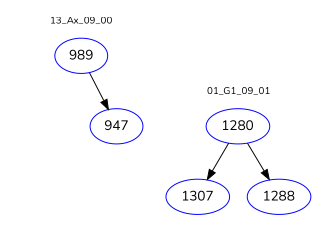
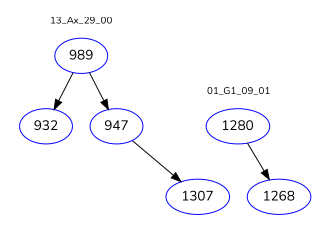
cluster "13_Ax_09_00": label "13_Ax_09_00" -> "13_Ax_29_00"
node "932": added
edge "1280" -> "1307": now "947" -> "1307"
node "1288": label "1288" -> "1268"
